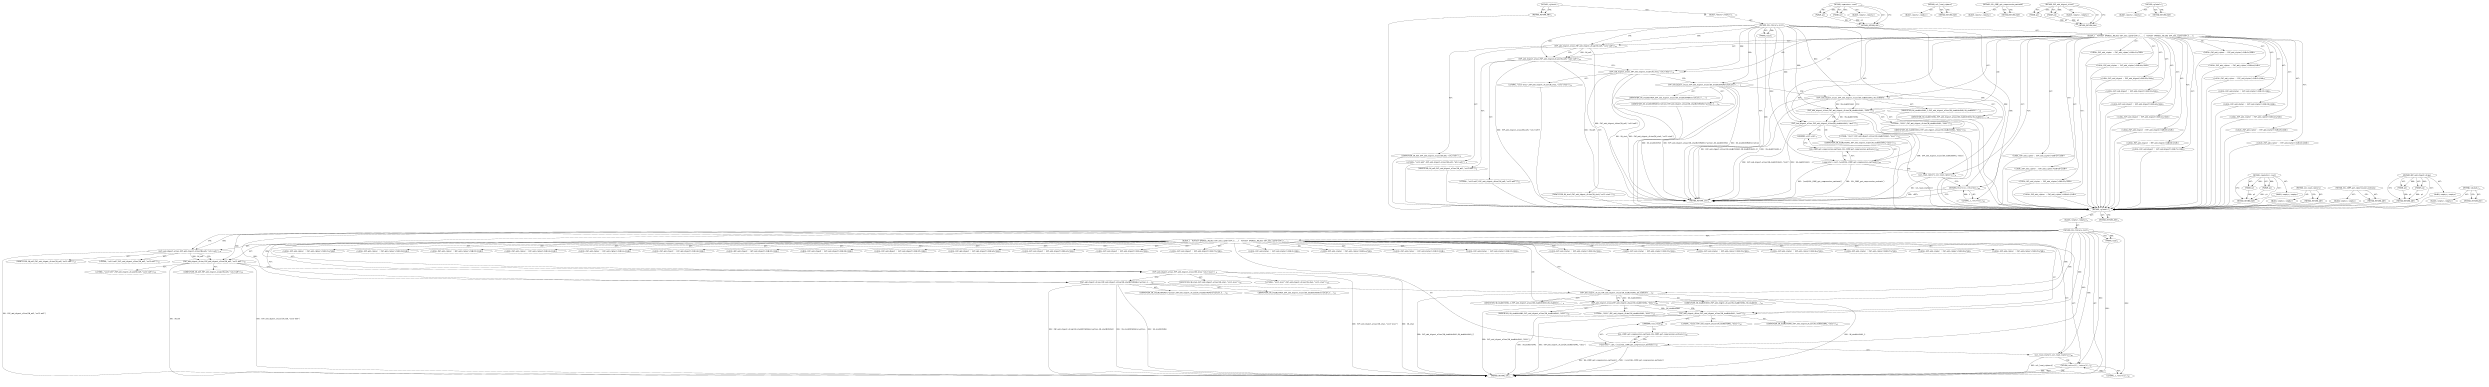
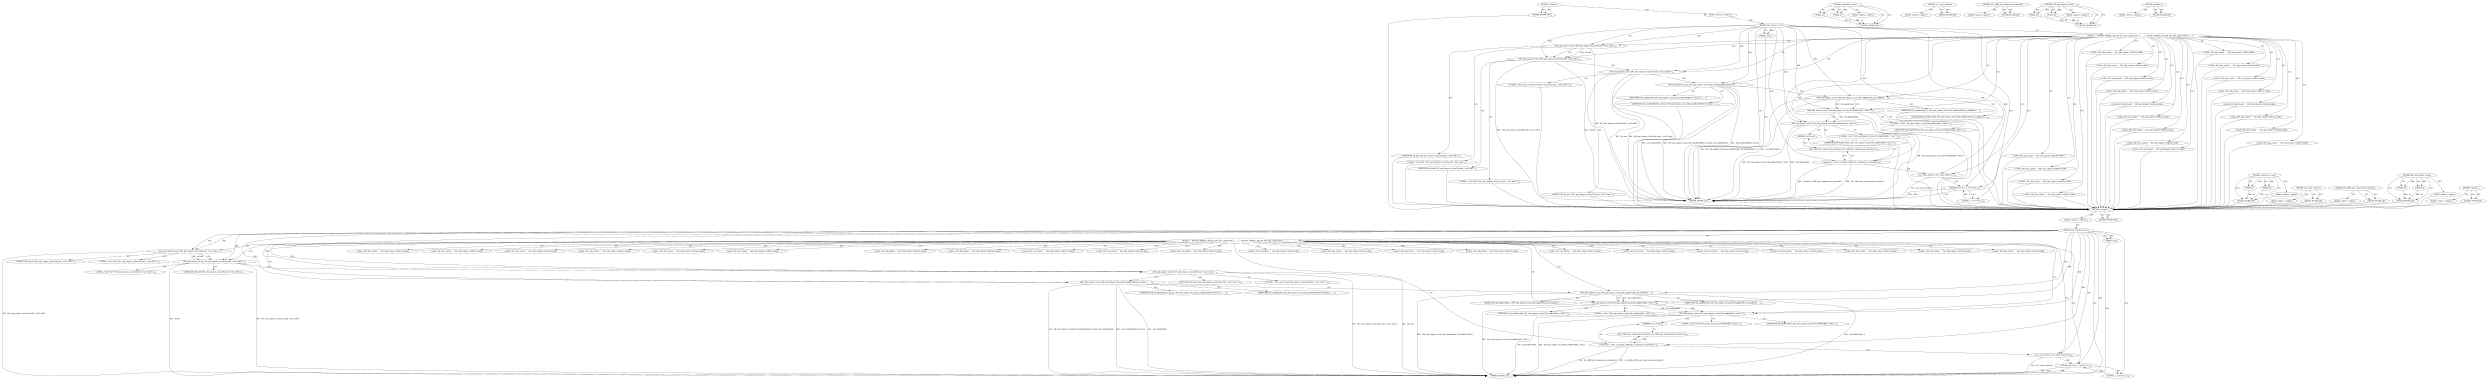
node "<(LOCAL,EVP_add_cipher : EVP_add_cipher)<SUB>31</SUB>>": removed
node "<(LOCAL,EVP_add_digest : EVP_add_digest)<SUB>58</SUB>>": removed
